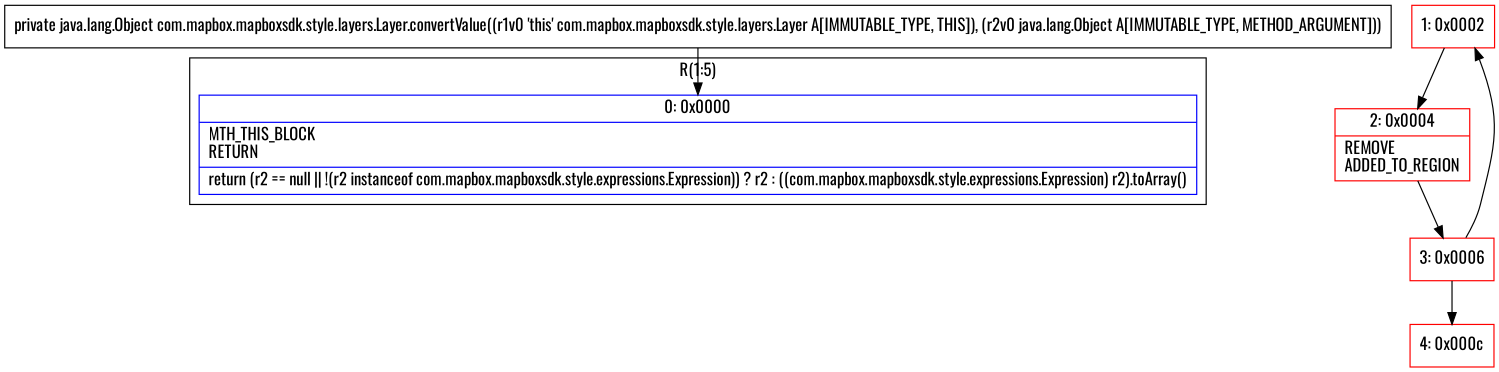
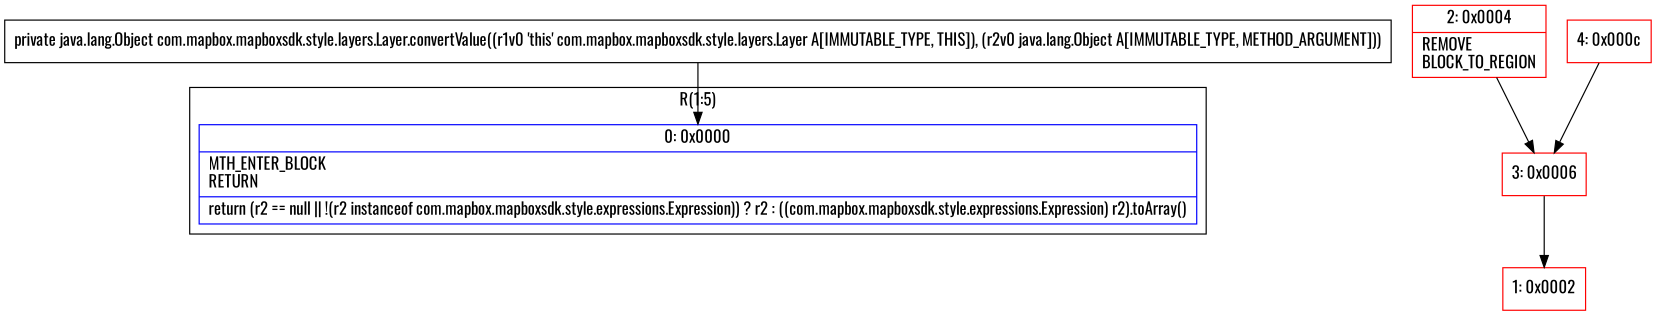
edge "1: 0x0002" -> "2: 0x0004": removed
node "0: 0x0000": text "MTH_THIS_BLOCK" -> "MTH_ENTER_BLOCK"
node "2: 0x0004": text "ADDED_TO_REGION" -> "BLOCK_TO_REGION"
edge "3: 0x0006" -> "4: 0x000c": reversed
